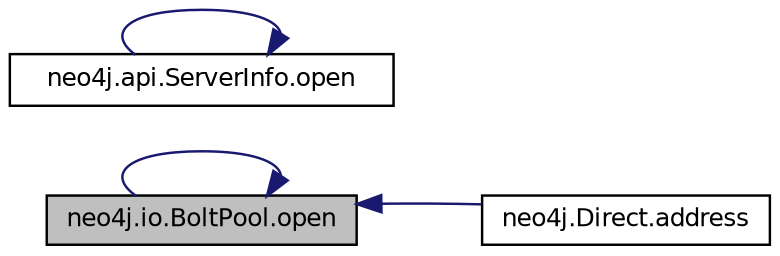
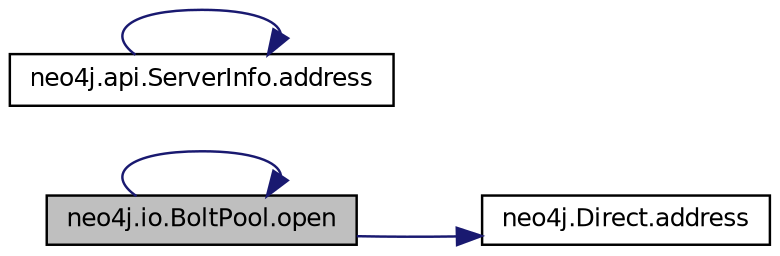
node "neo4j.api.ServerInfo.open": label "neo4j.api.ServerInfo.open" -> "neo4j.api.ServerInfo.address"
edge "neo4j.Direct.address" -> "neo4j.io.BoltPool.open": reversed
